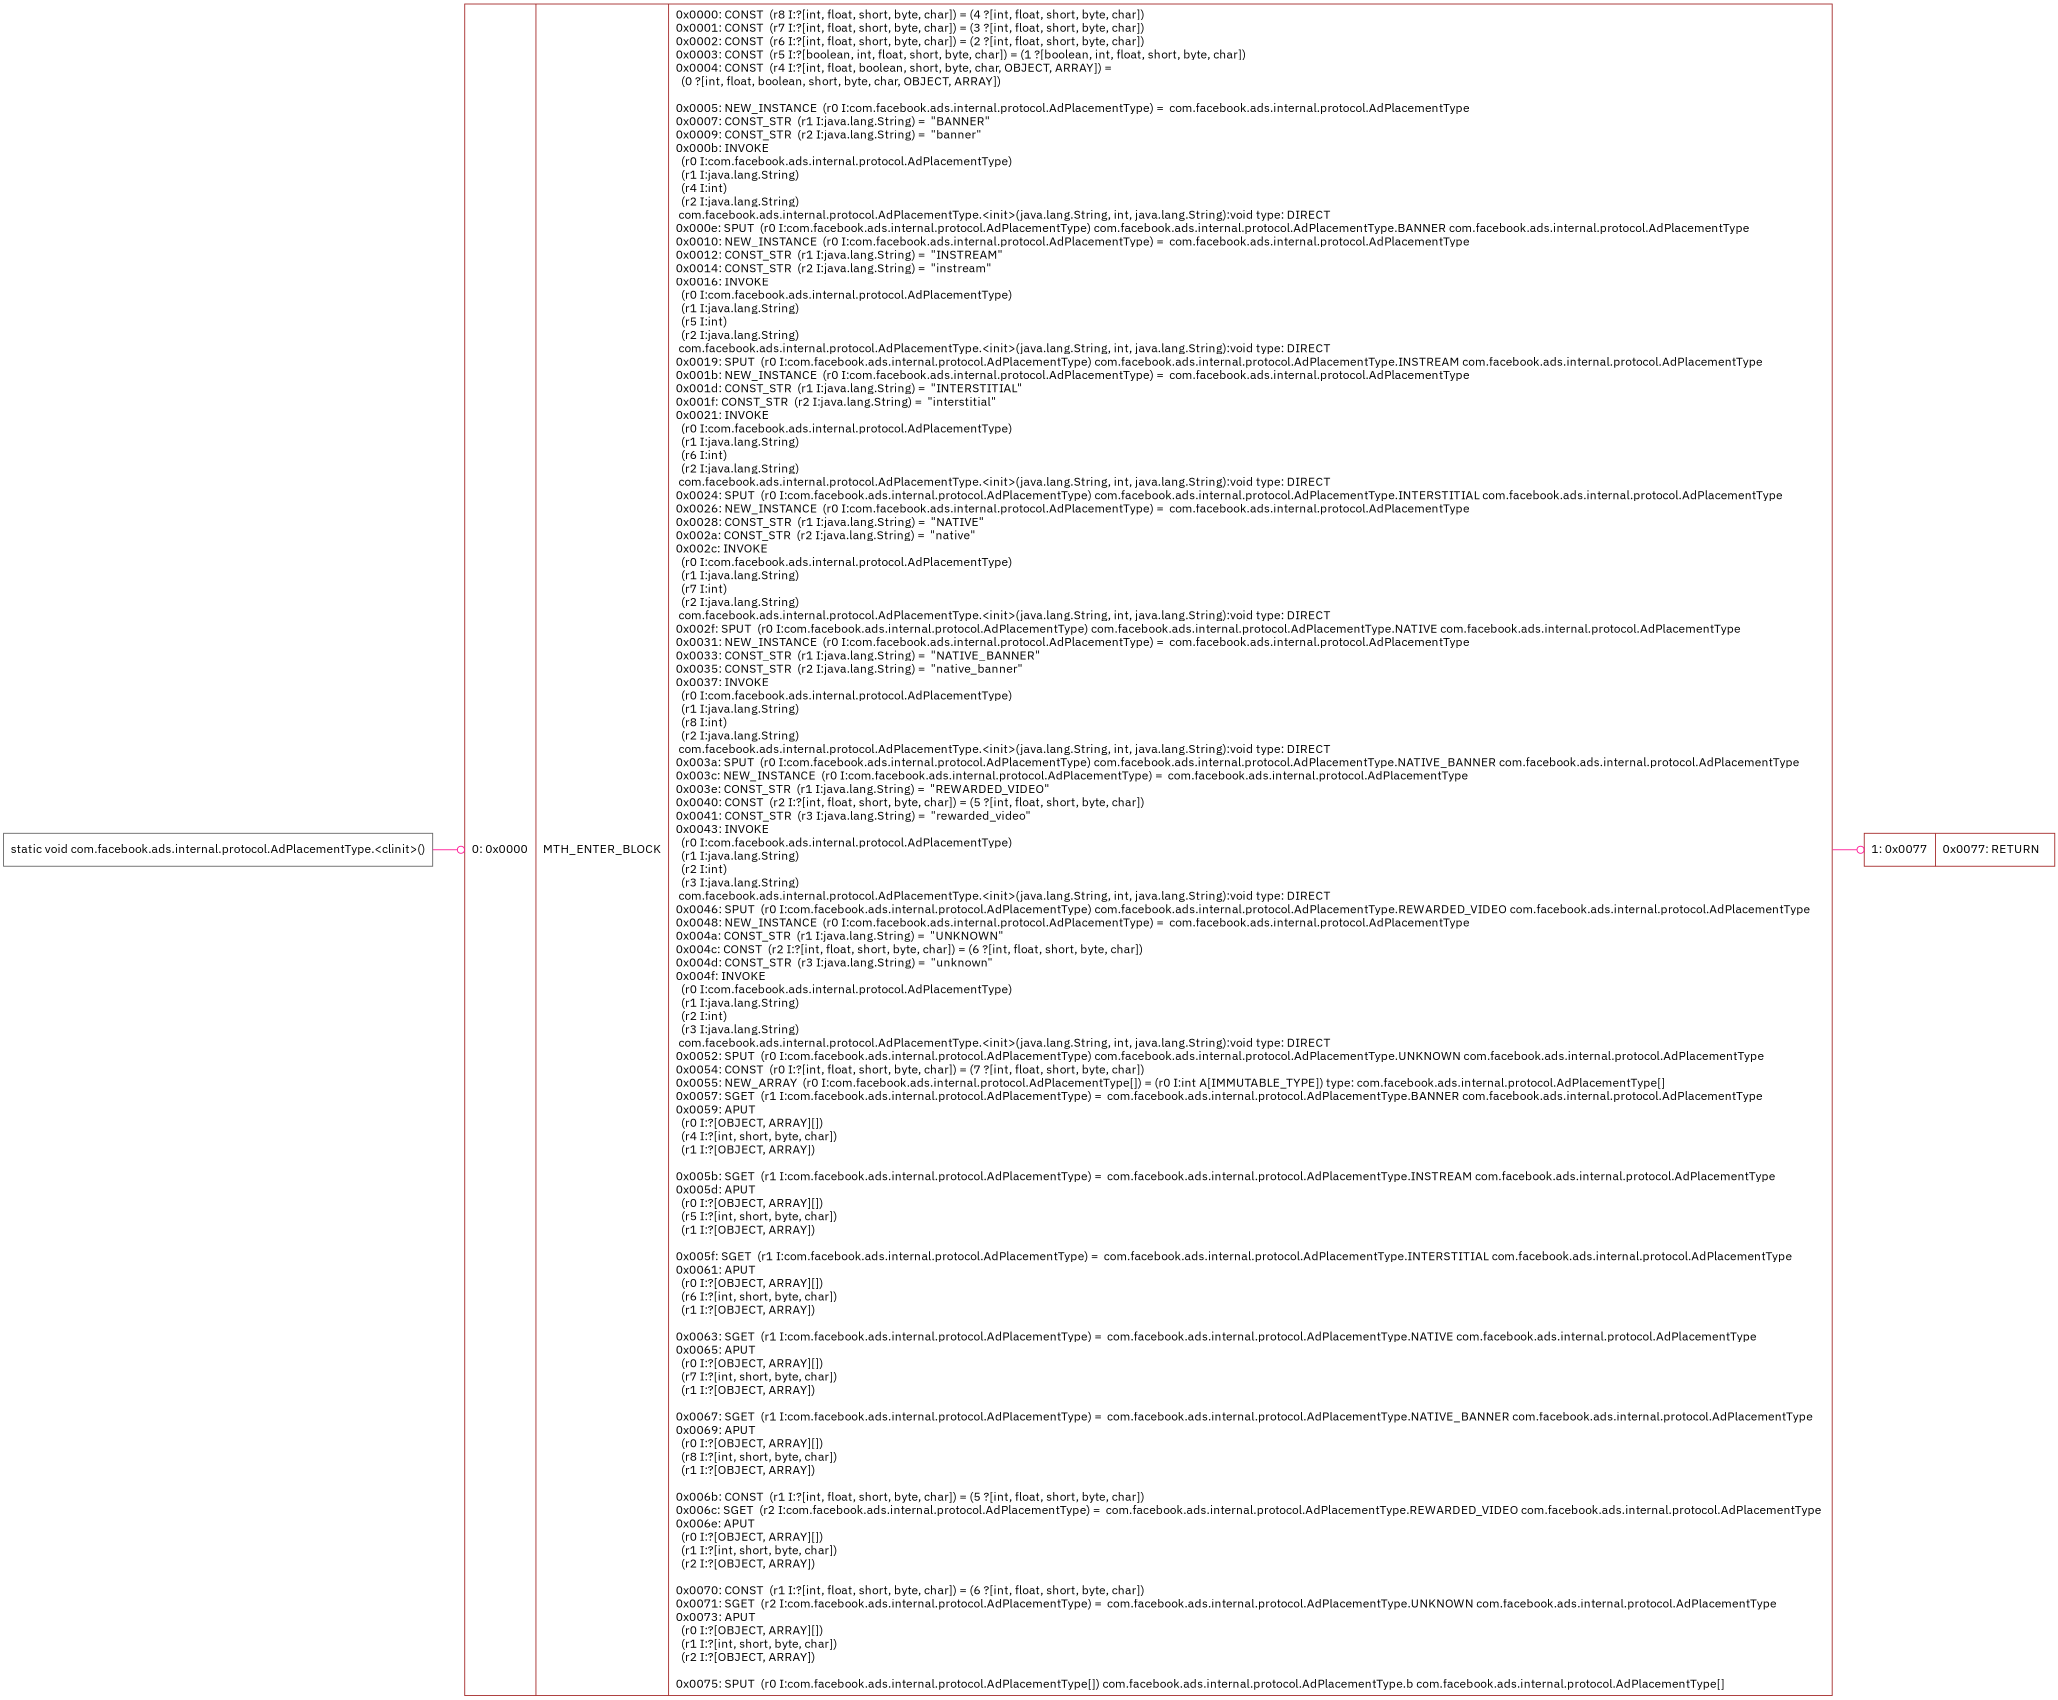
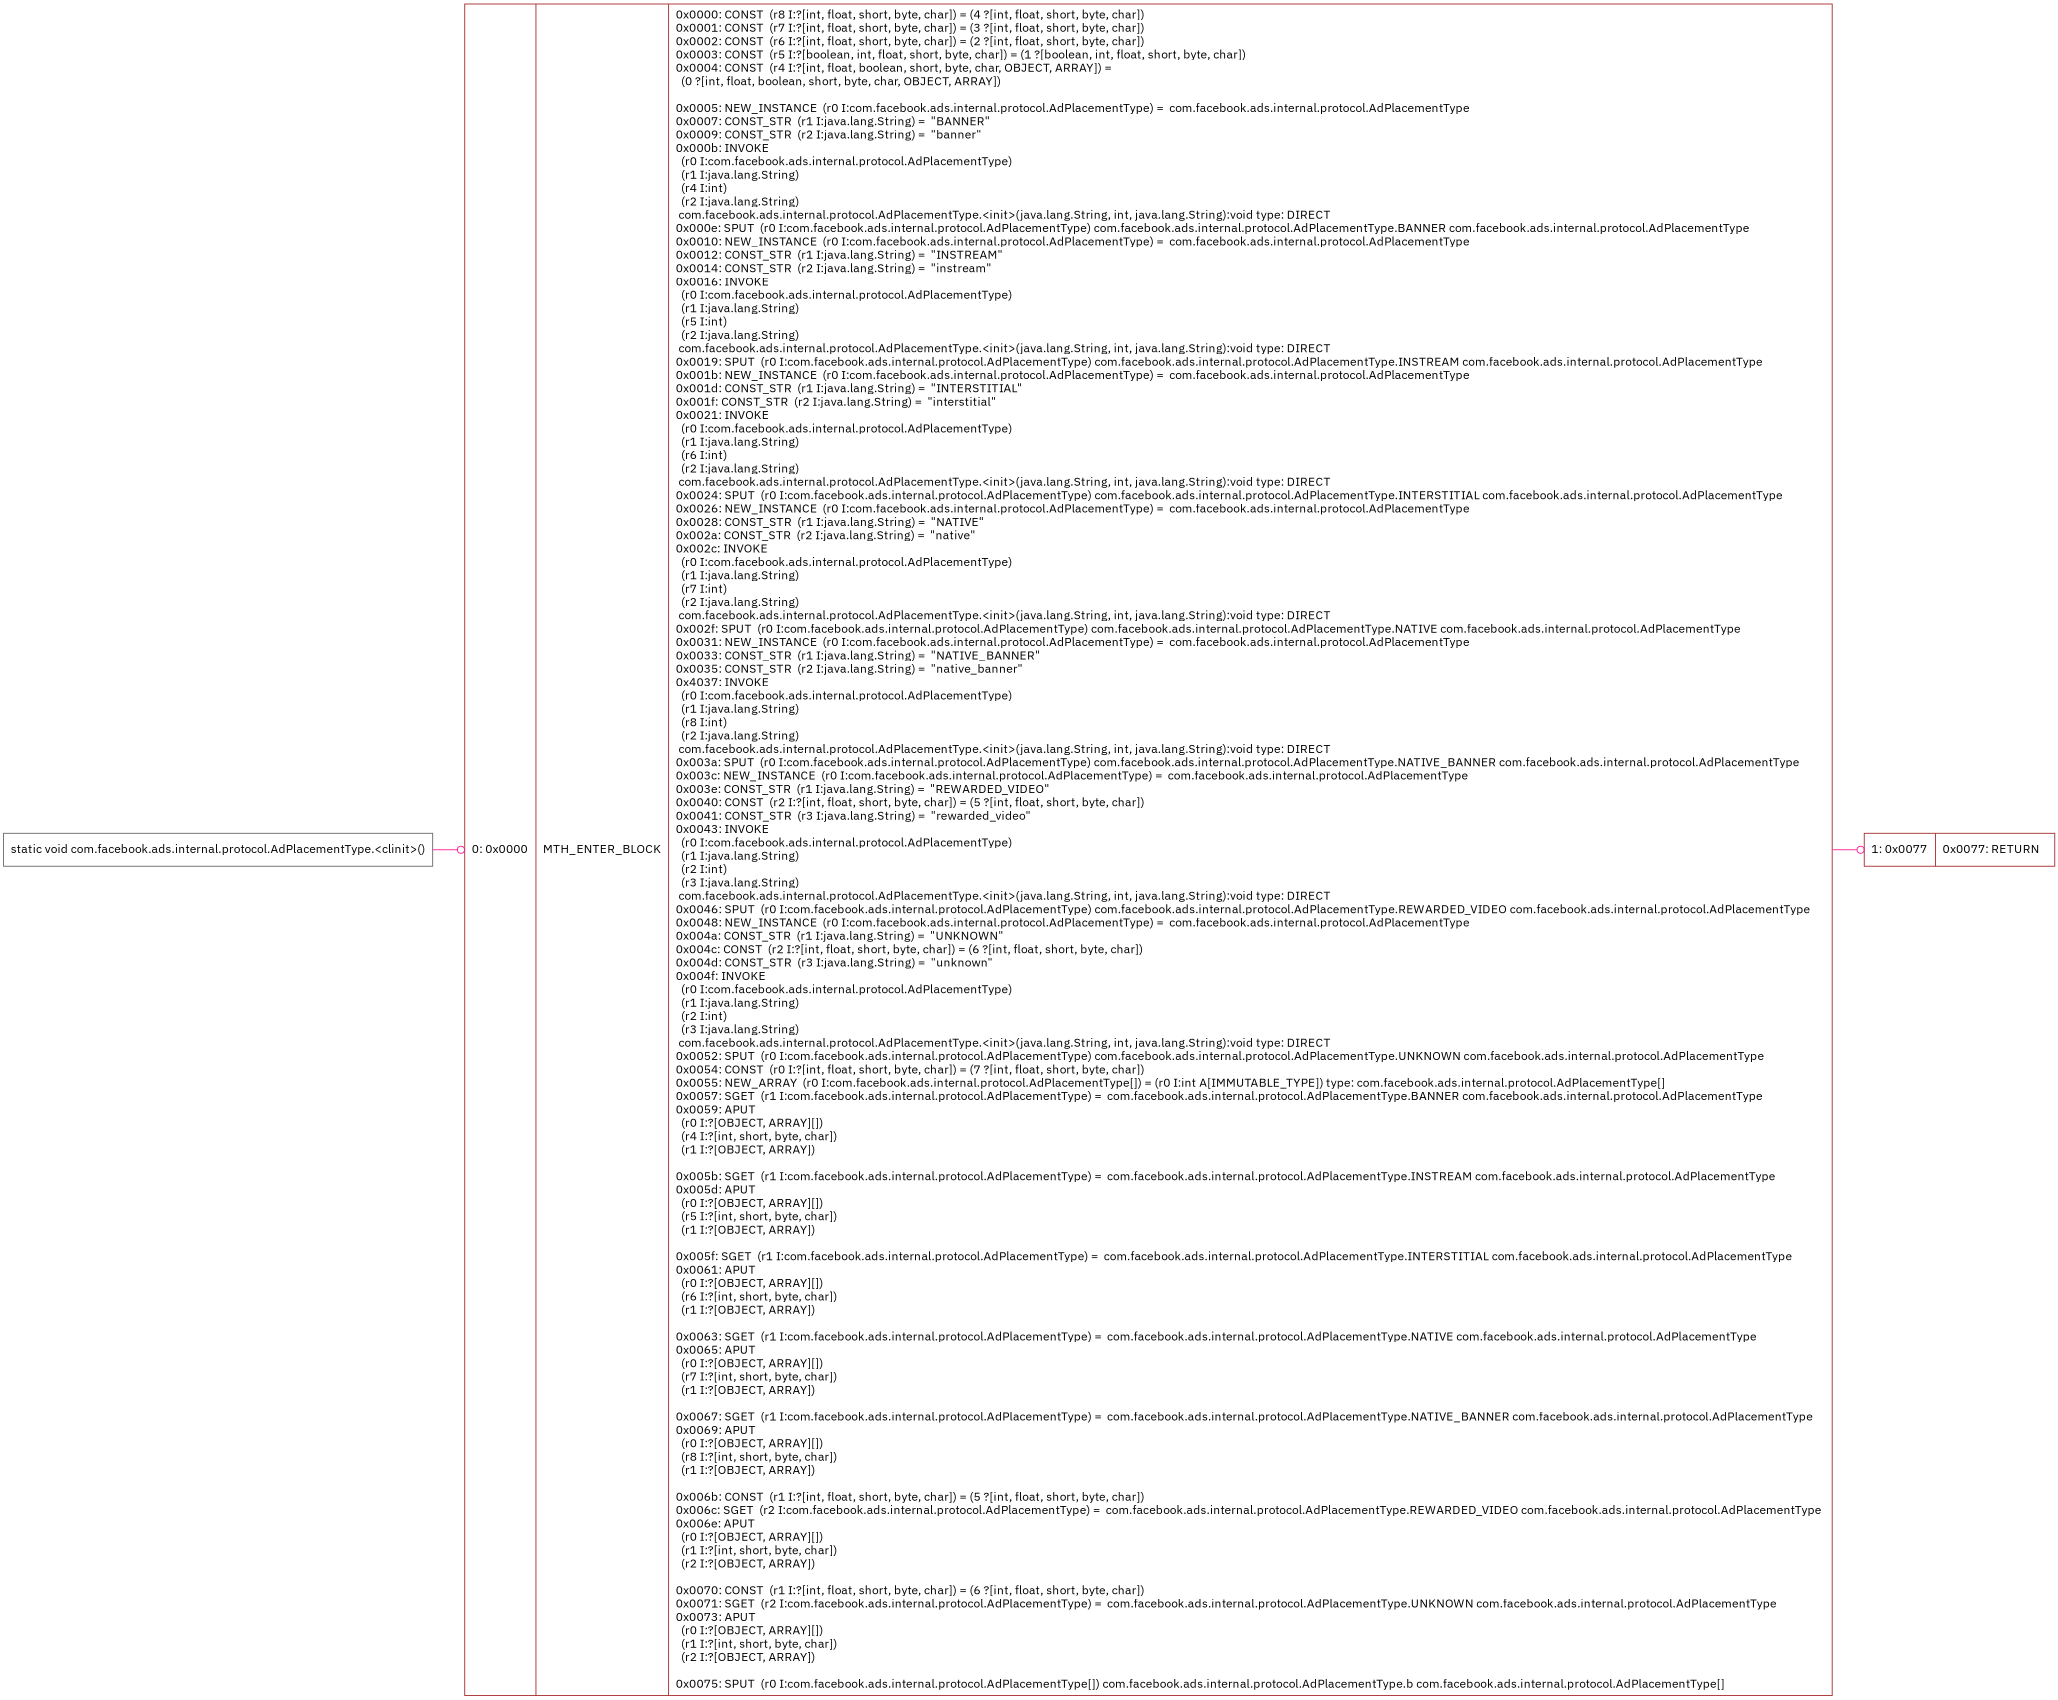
node "0: 0x0000": text "0x0037: INVOKE" -> "0x4037: INVOKE"
